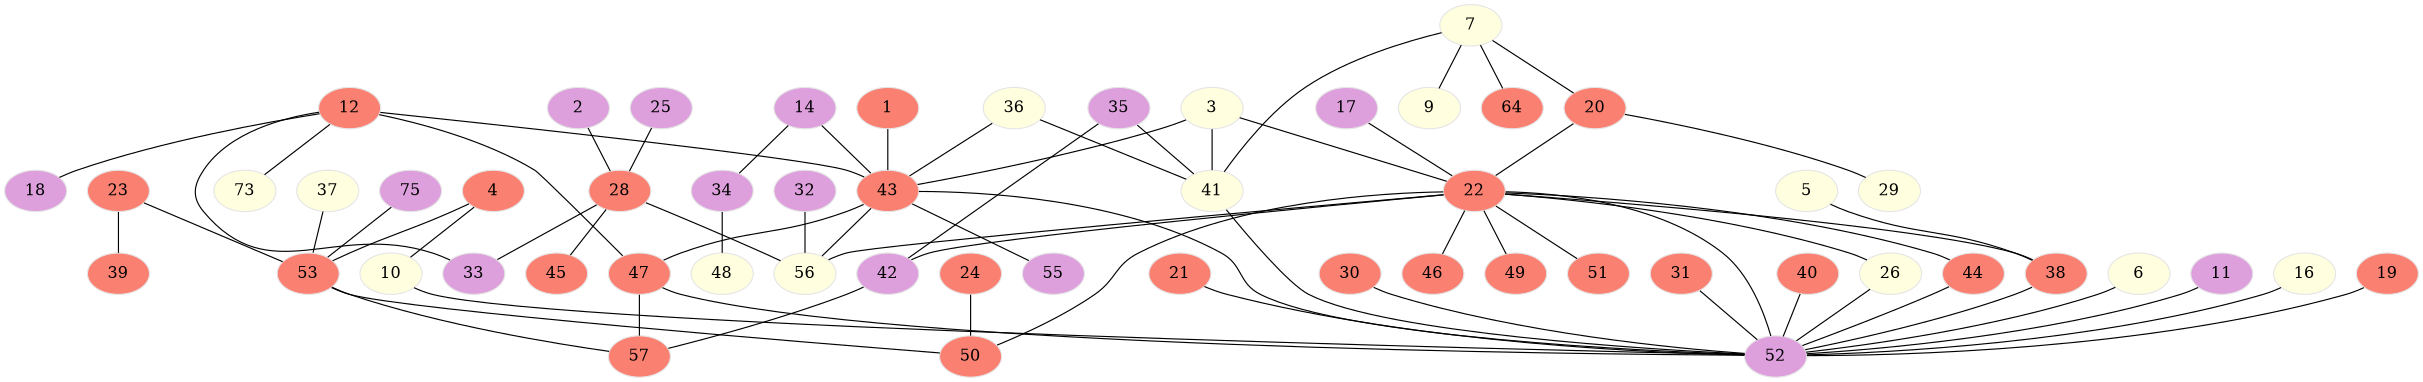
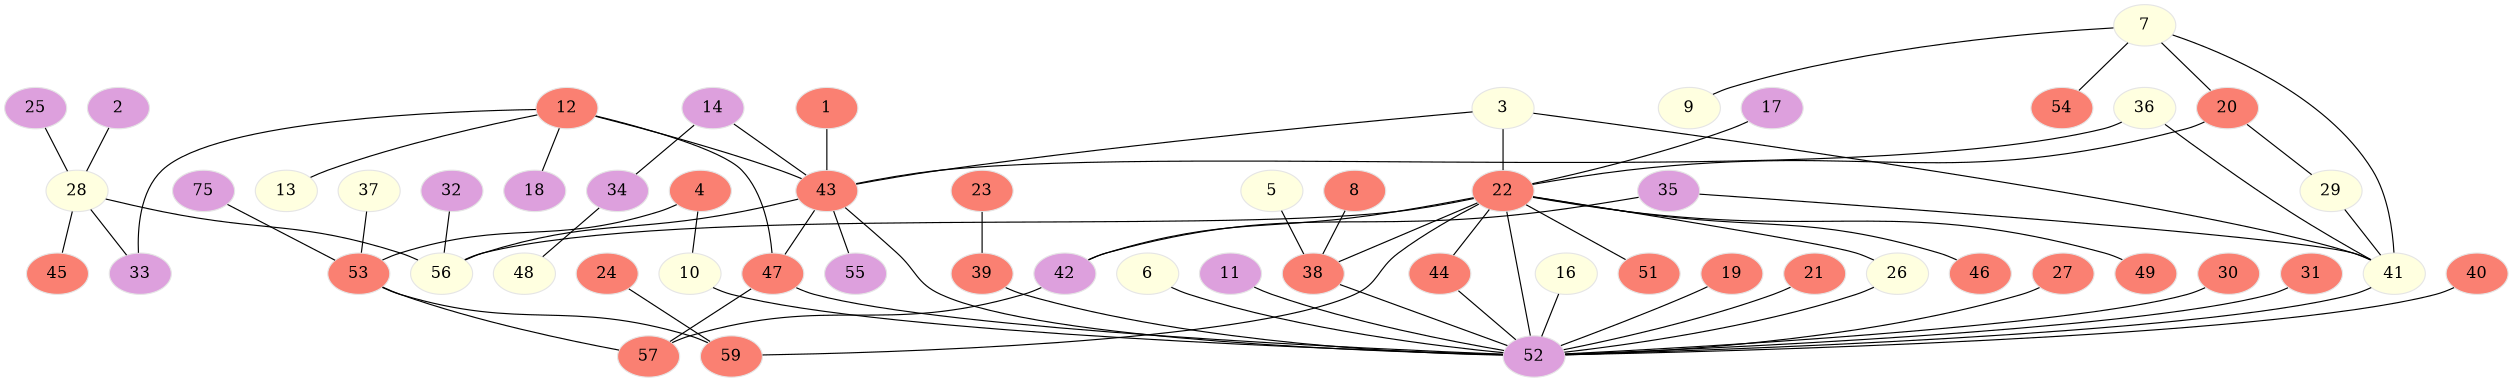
node "64": label "64" -> "54"
node "73": label "73" -> "13"
node "28": fillcolor salmon -> lightyellow
node "8": added
edge "23" -- "53": removed
edge "29" -- "41": added
node "27": added
edge "39" -- "52": added
node "50": label "50" -> "59"
